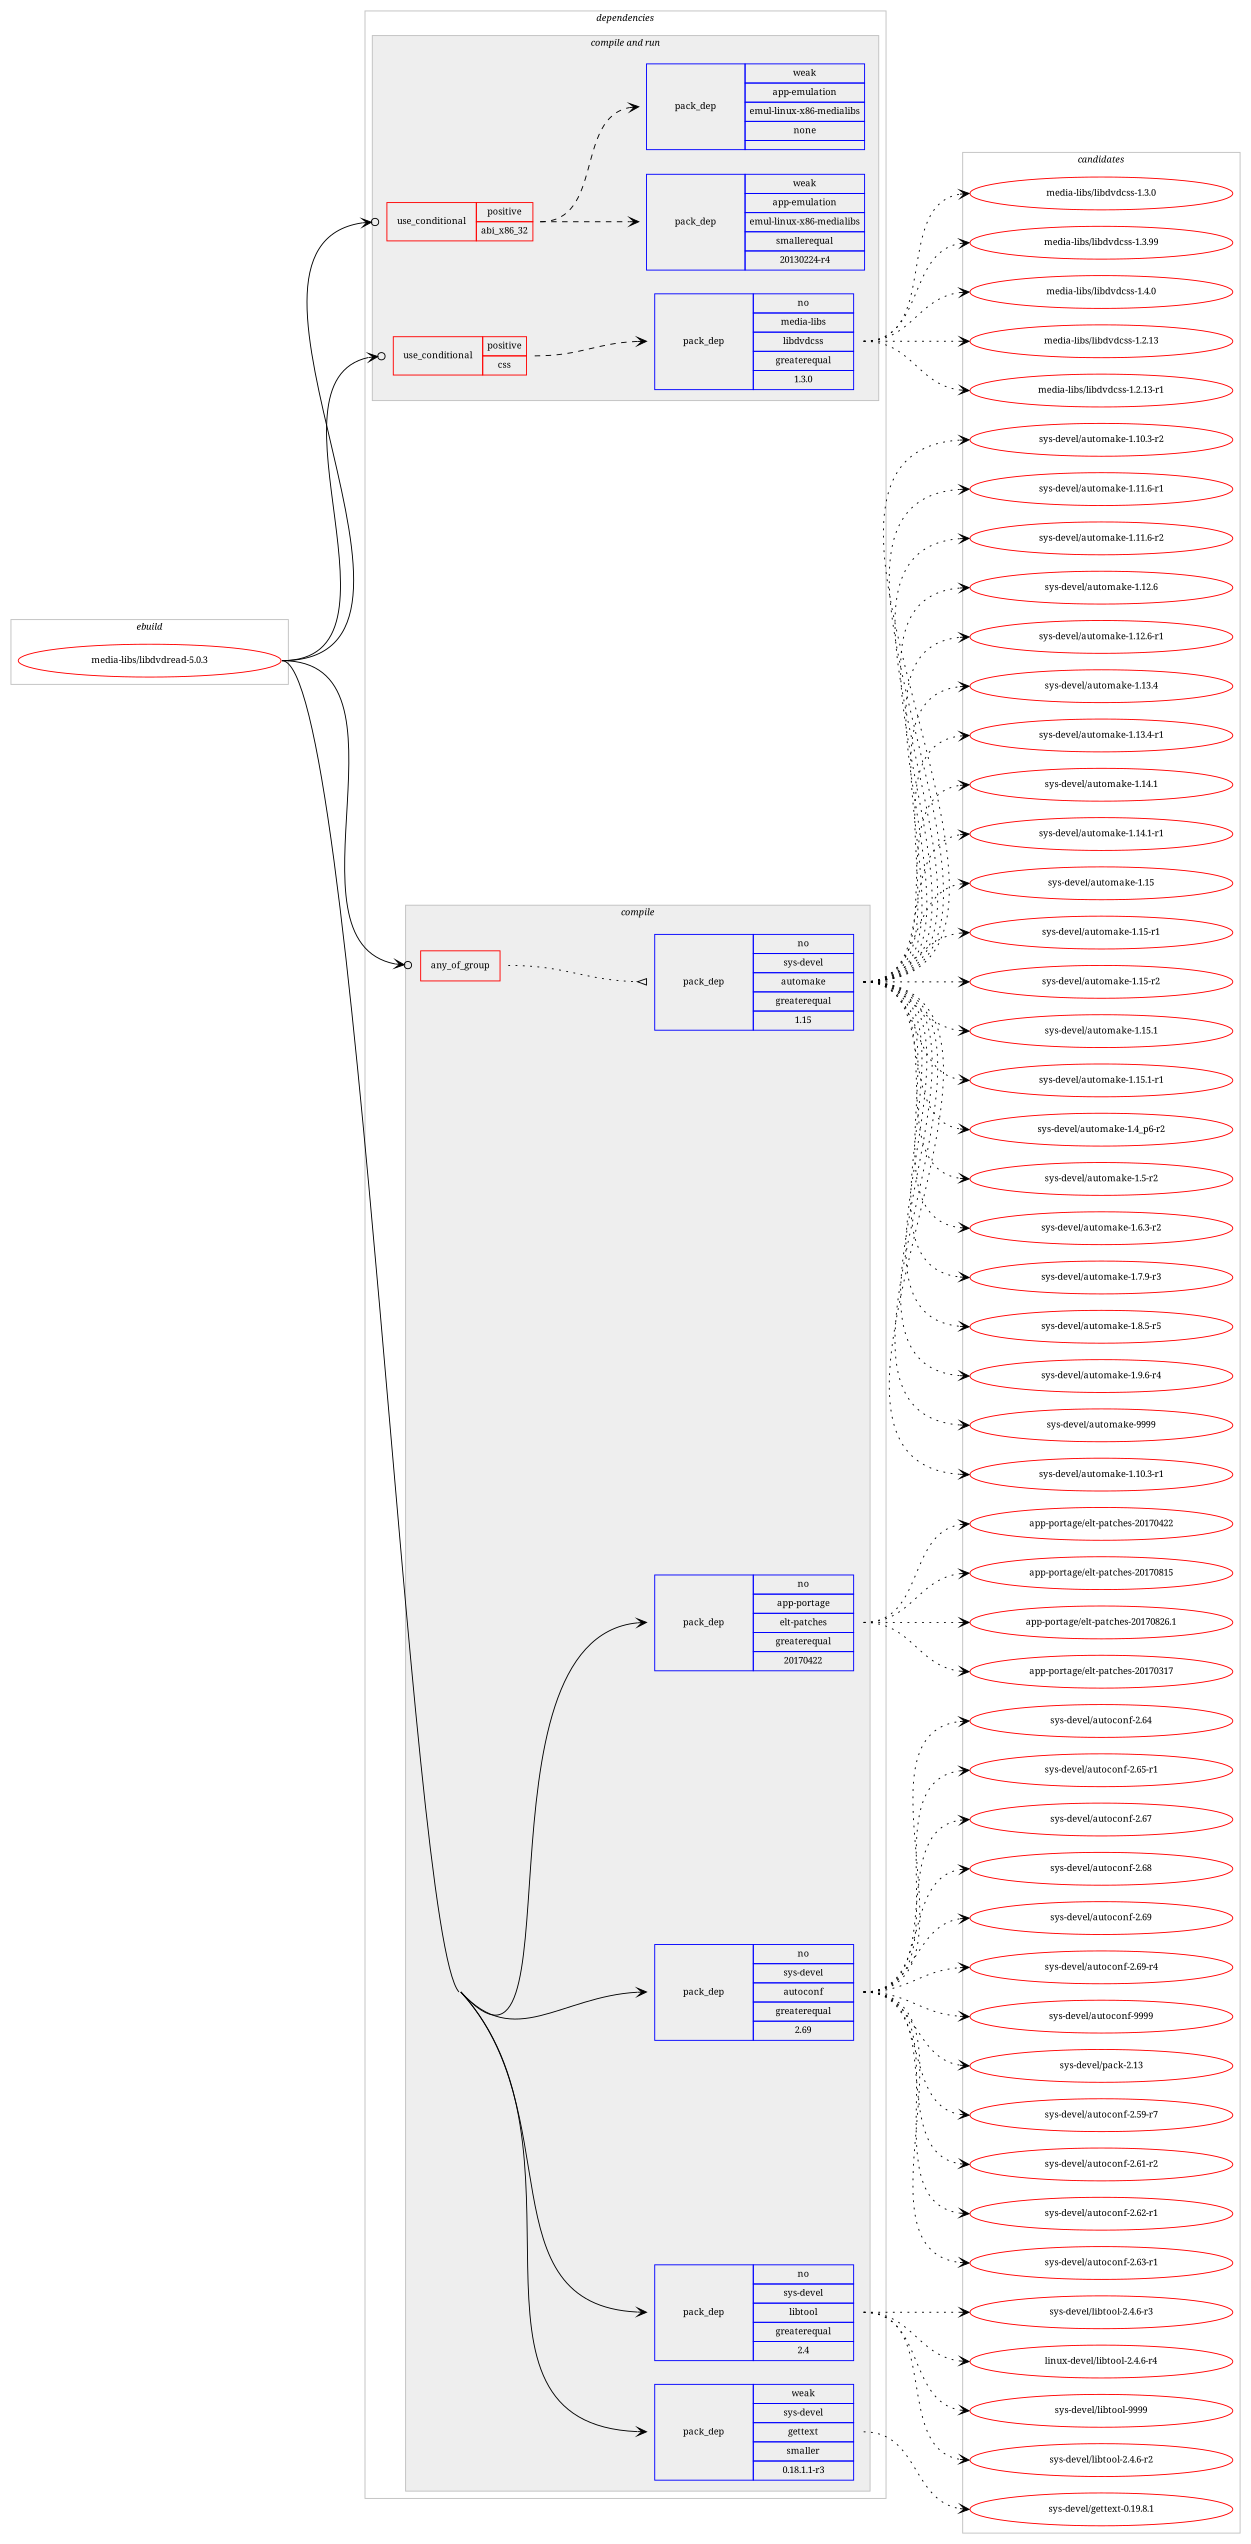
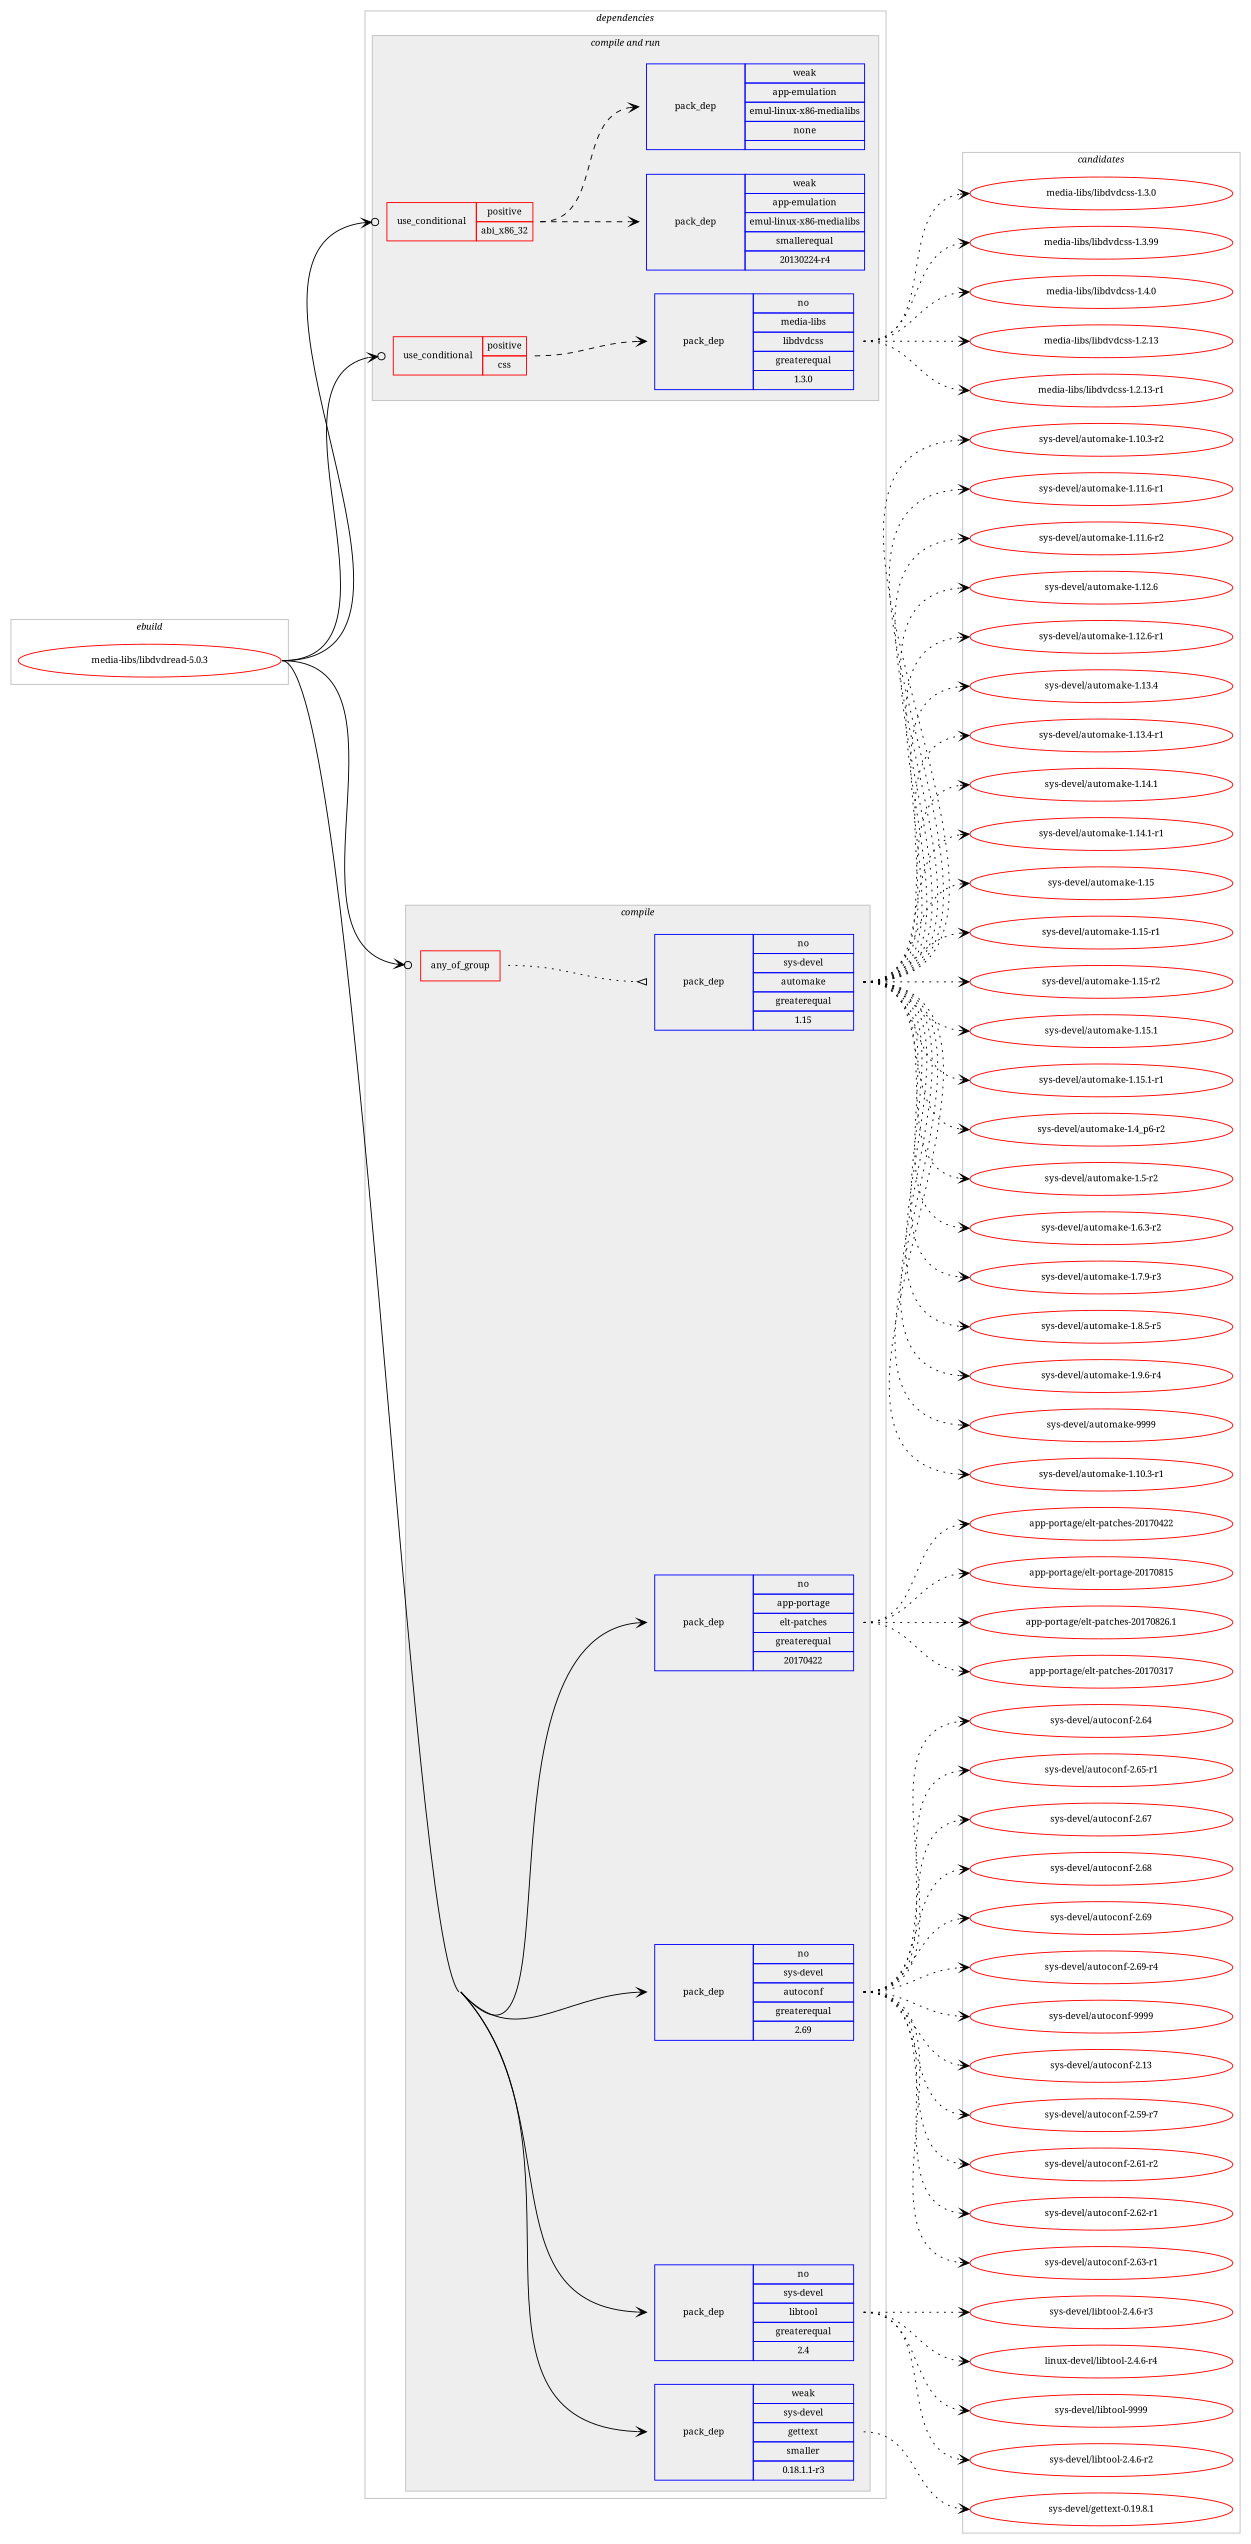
node "app-portage/elt-patches-20170815": label "app-portage/elt-patches-20170815" -> "app-portage/elt-portage-20170815"
node "sys-devel/pack-2.13": label "sys-devel/pack-2.13" -> "sys-devel/autoconf-2.13"
